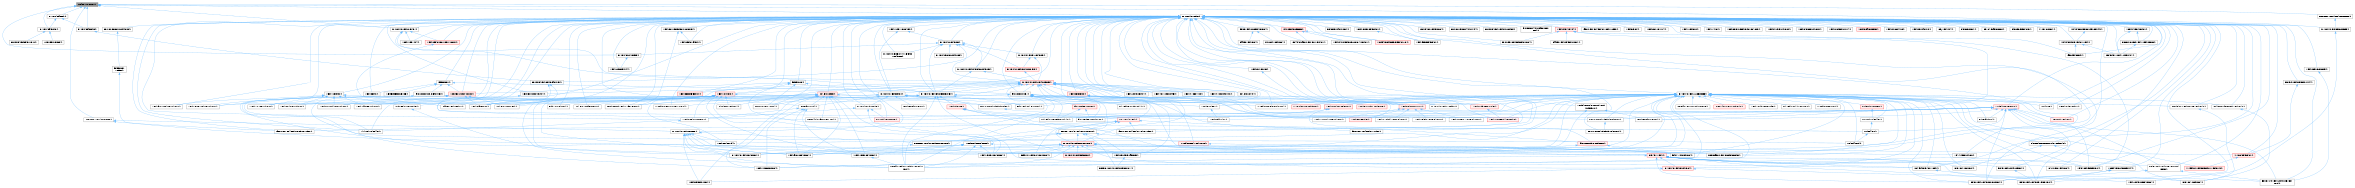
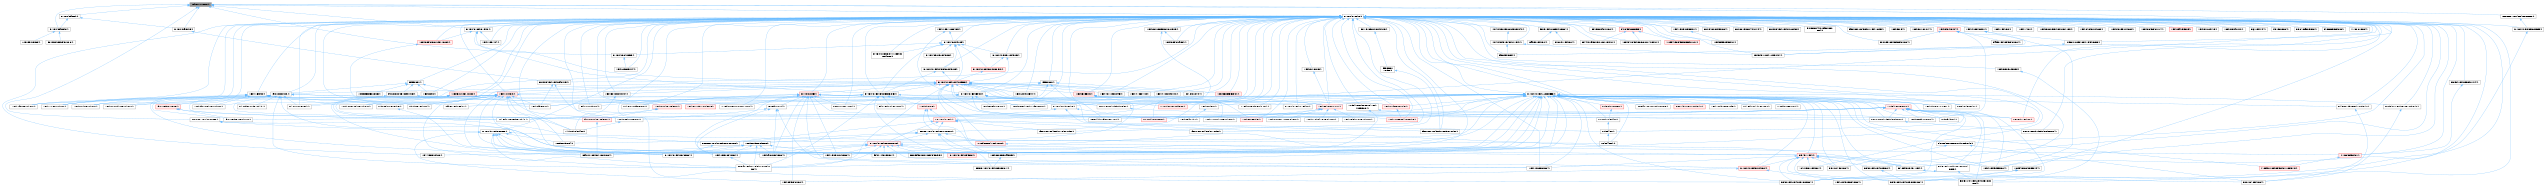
node "Attribute.h": label "Attribute.h" -> "MeshPlanarSymmetry.h"
edge "EditUVIslandsTool.h" -> "GroupTopologySelector.h": removed
